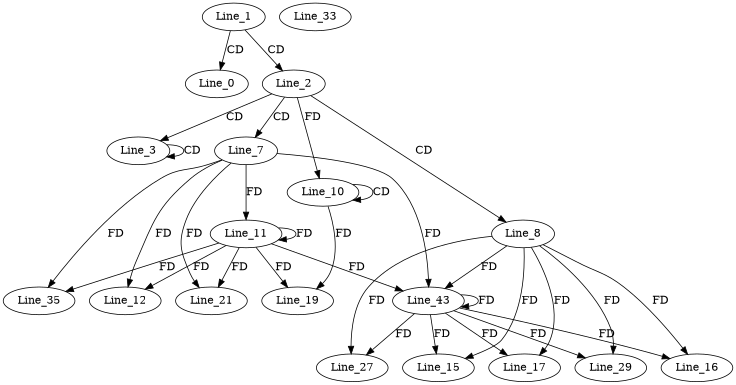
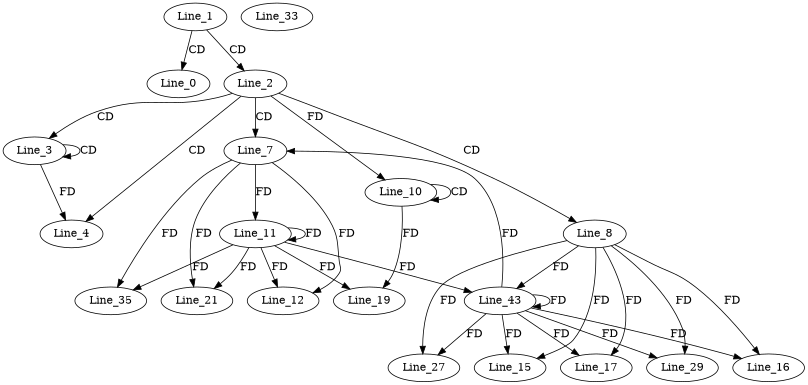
edge "Line_7" -> "Line_43": reversed
node "Line_4": added
